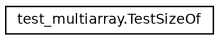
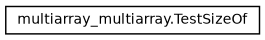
node "test_multiarray.TestSizeOf": label "test_multiarray.TestSizeOf" -> "multiarray_multiarray.TestSizeOf"
